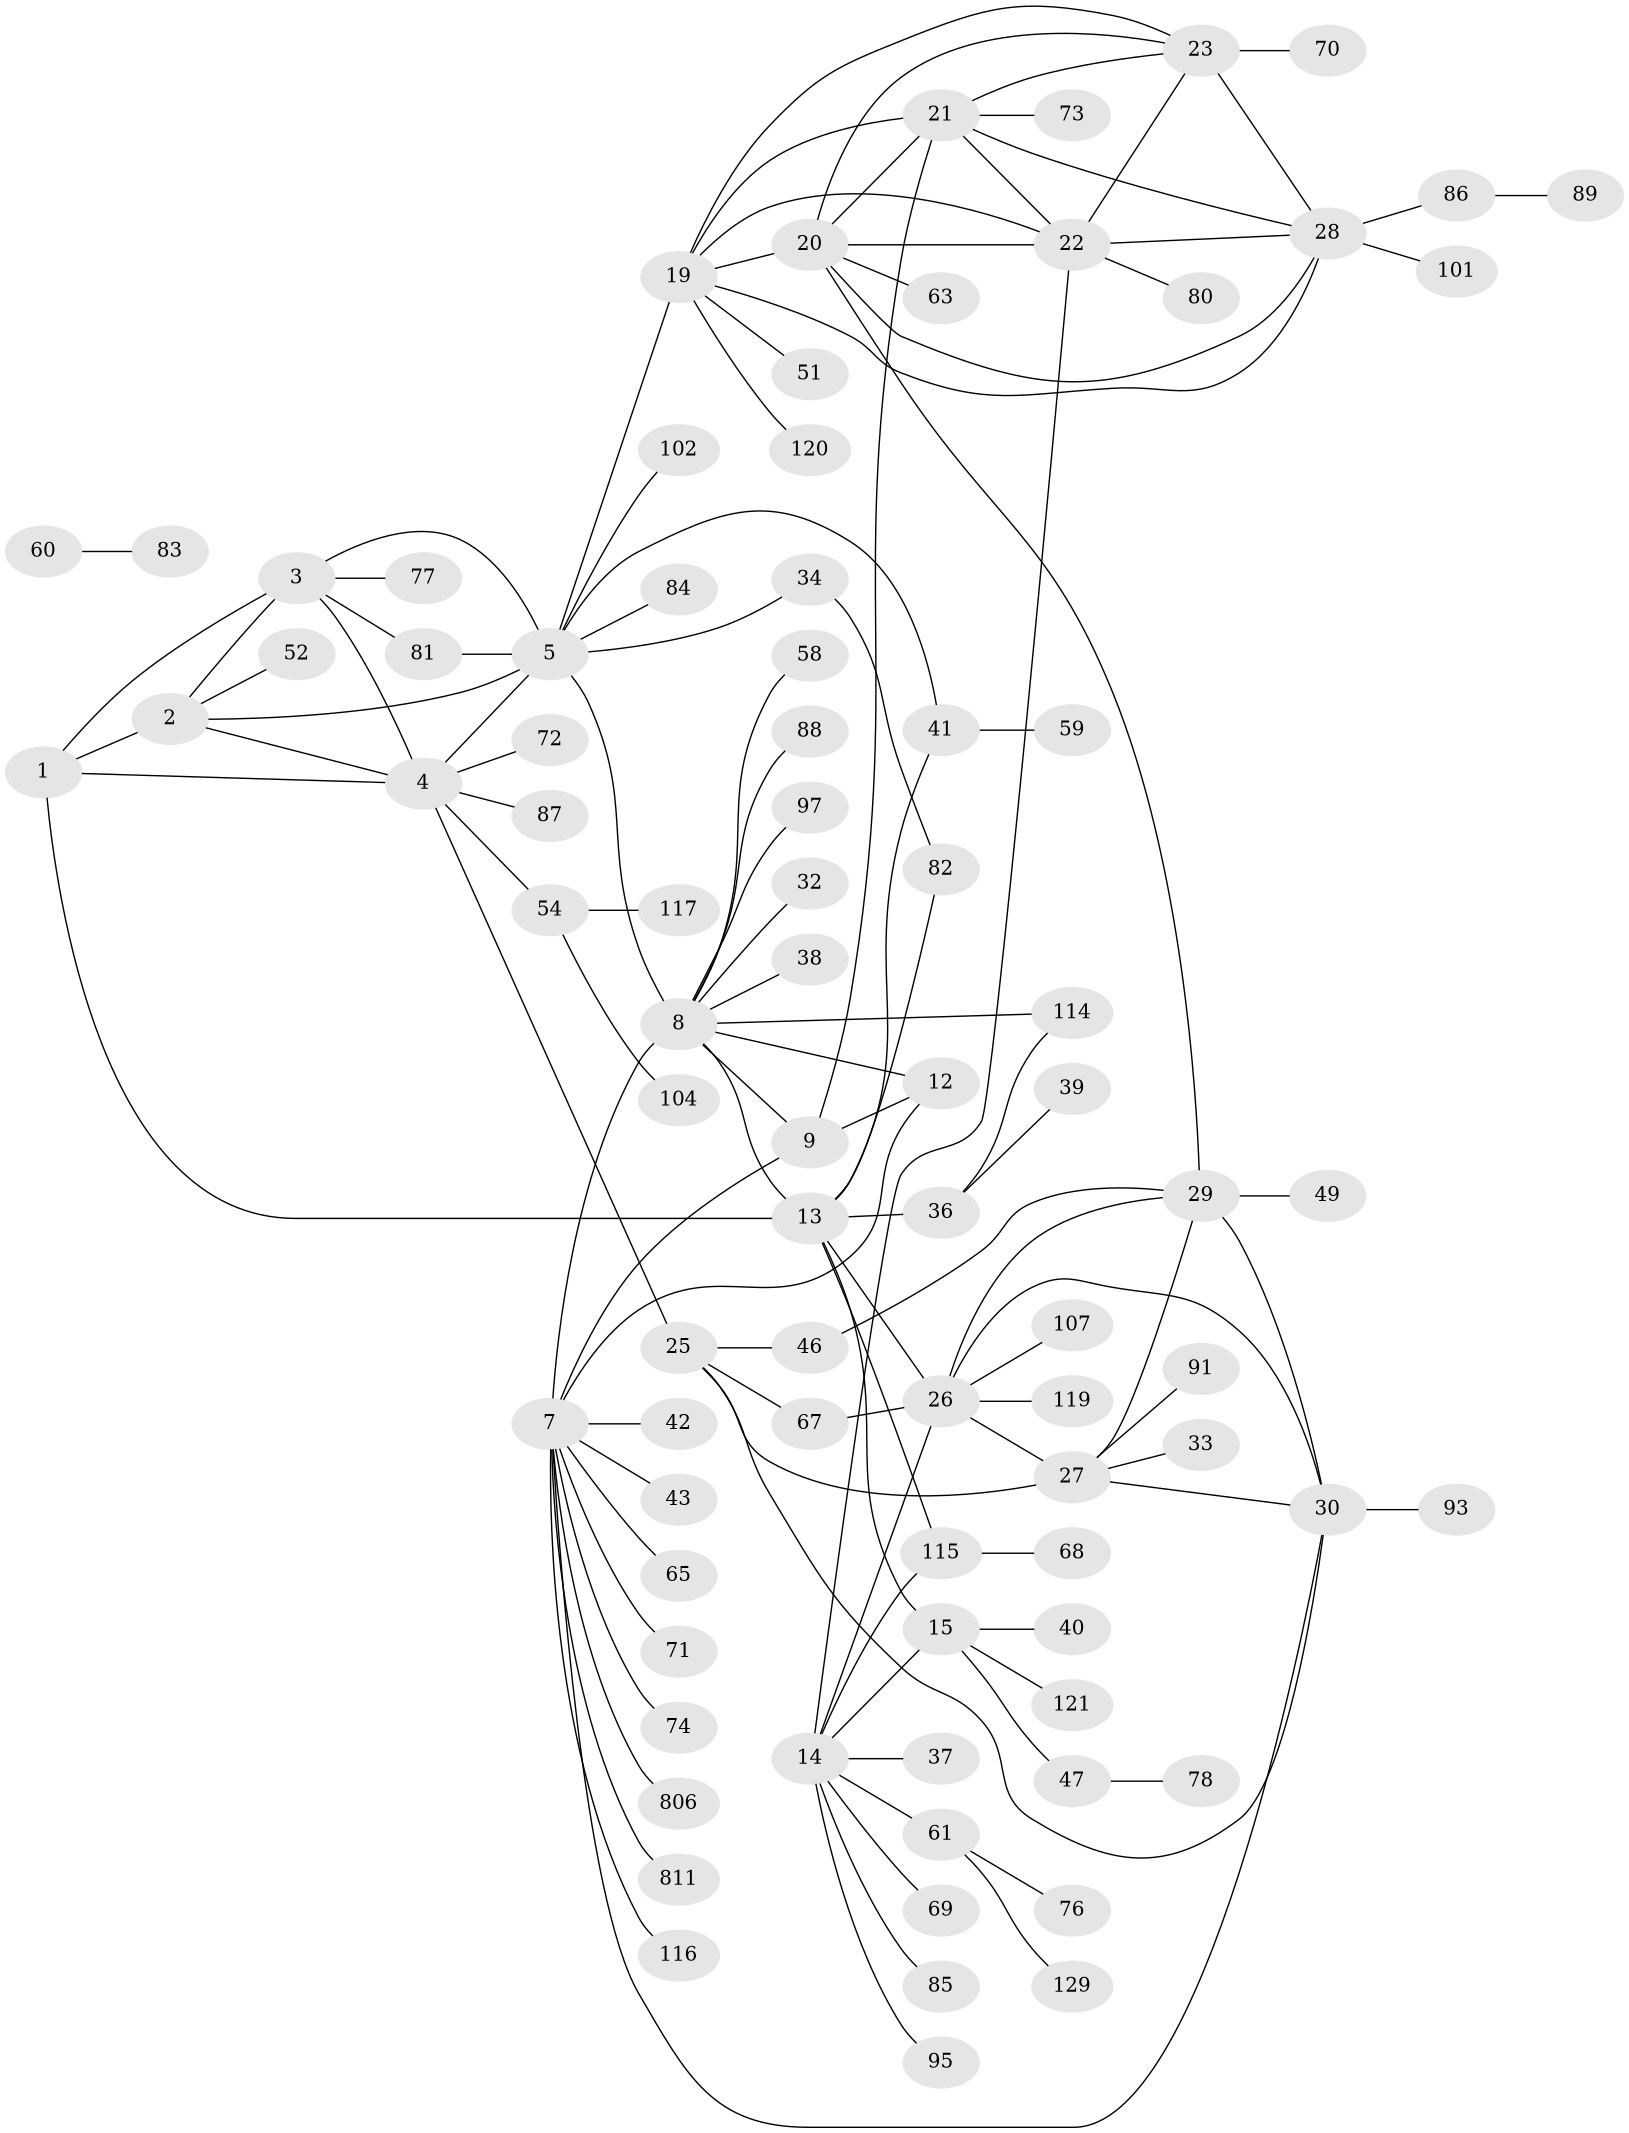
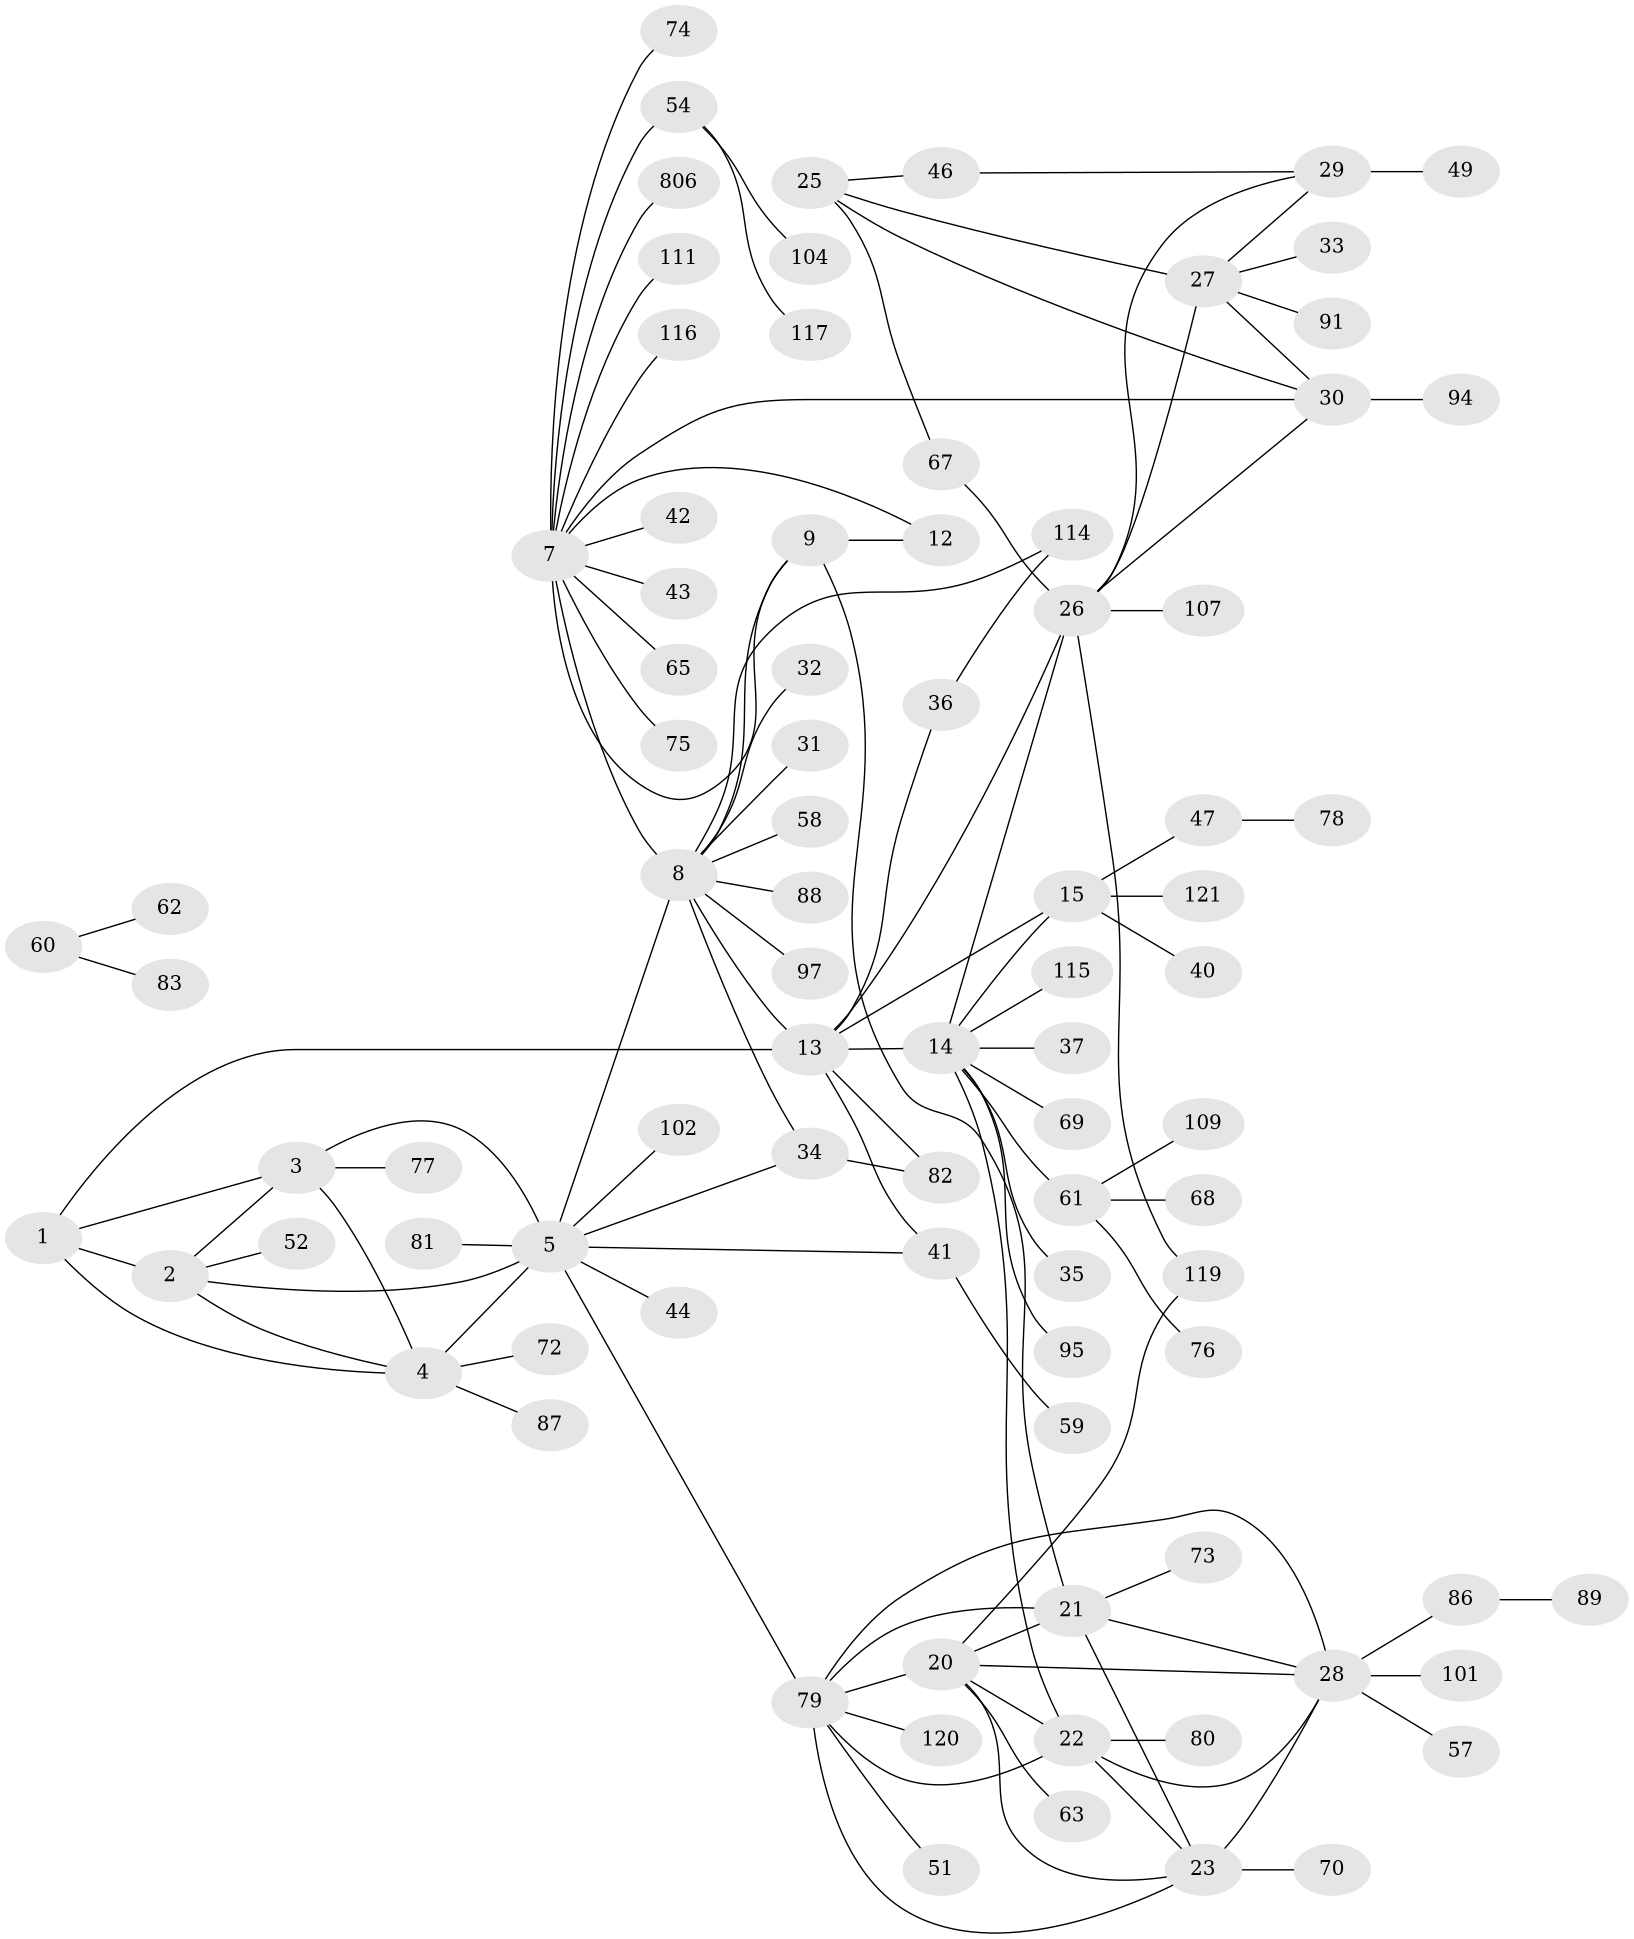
edge "21" -- "22": removed
node "19": label "19" -> "79"
node "84": label "84" -> "44"
edge "3" -- "81": removed
edge "20" -- "29": now "20" -- "119"
edge "4" -- "54": now "7" -- "54"
node "62": added
node "38": label "38" -> "31"
edge "8" -- "12": now "8" -- "34"
edge "4" -- "25": removed
node "39": removed
edge "29" -- "30": removed
edge "13" -- "115": now "13" -- "14"
node "93": label "93" -> "94"
edge "115" -- "68": now "61" -- "68"
node "71": label "71" -> "75"
node "57": added
node "811": label "811" -> "111"
node "85": label "85" -> "35"
node "129": label "129" -> "109"
